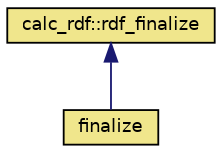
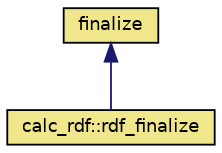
edge "finalize" -> "calc_rdf::rdf_finalize": reversed
